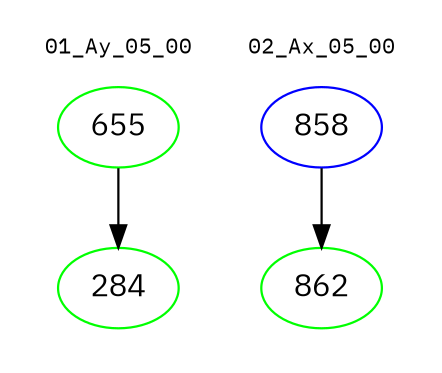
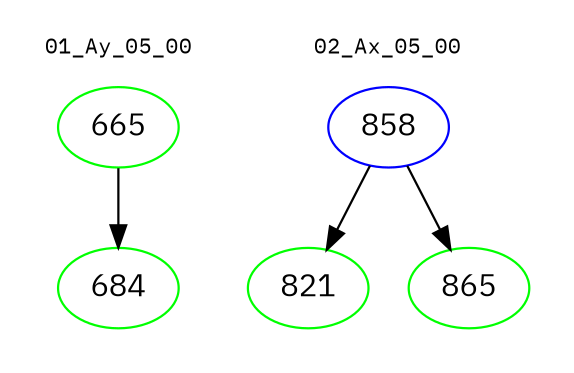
node "655": label "655" -> "665"
node "284": label "284" -> "684"
node "821": added
node "862": label "862" -> "865"
